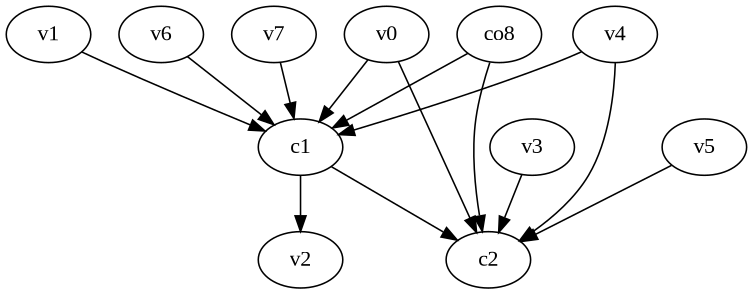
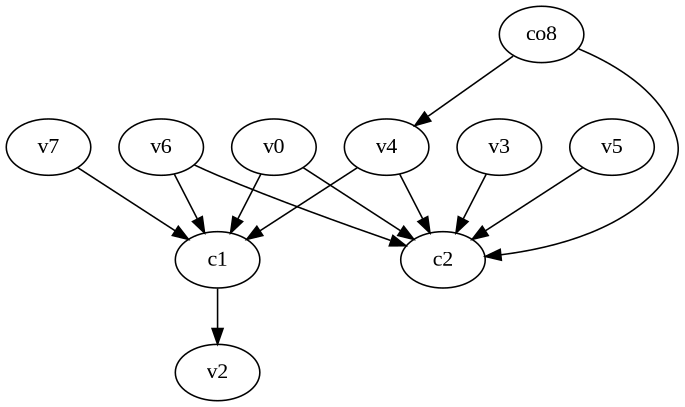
node "v1": removed
edge "co8" -> "c1": now "co8" -> "v4"
edge "c1" -> "c2": now "v6" -> "c2"
